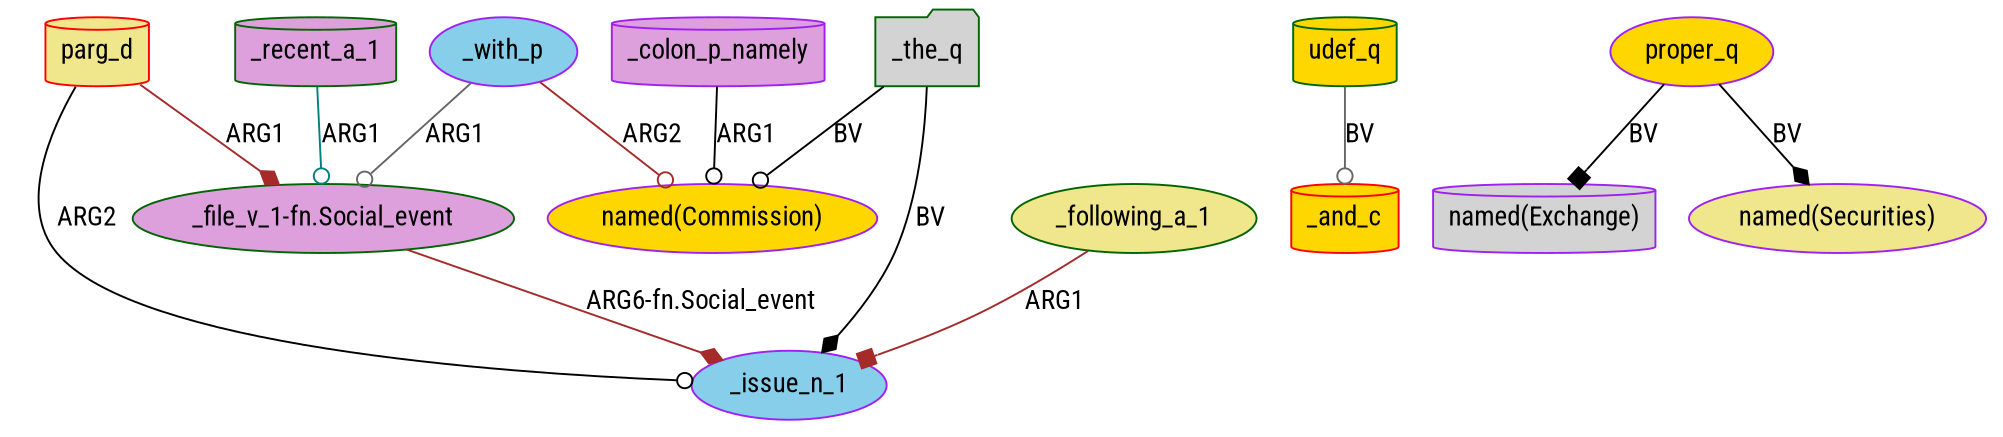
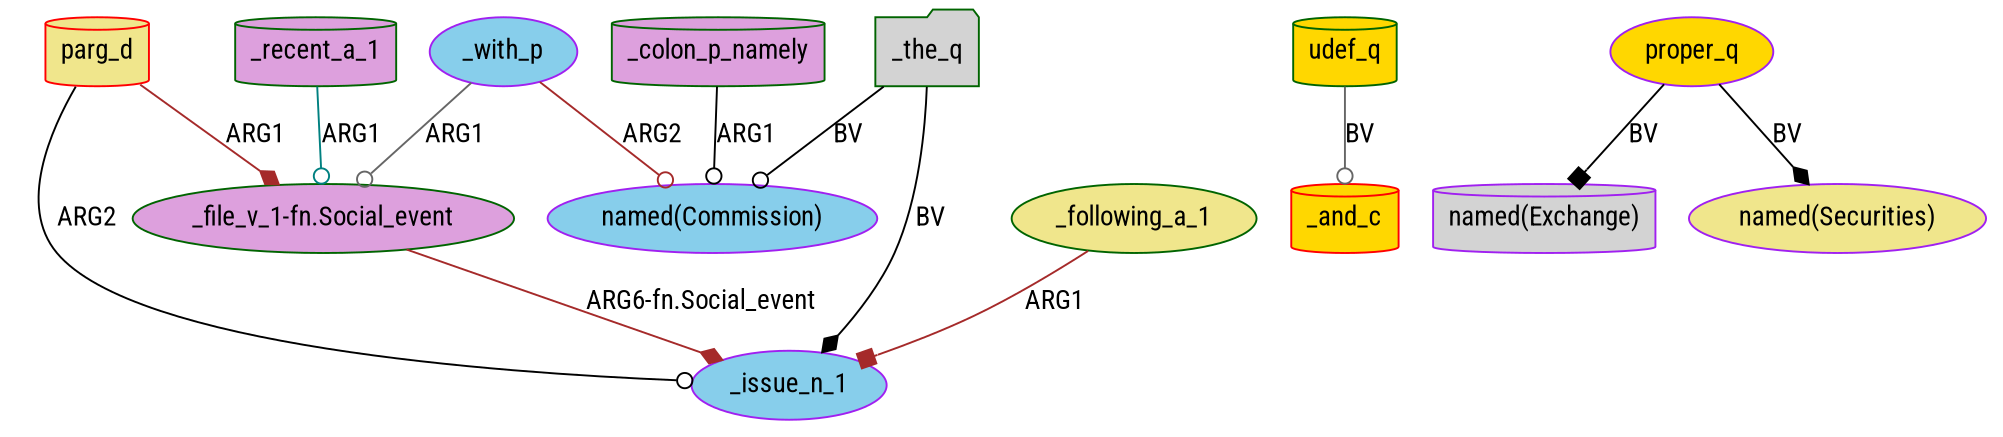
node "_colon_p_namely": color purple -> darkgreen
node "named(Commission)": fillcolor gold -> skyblue
